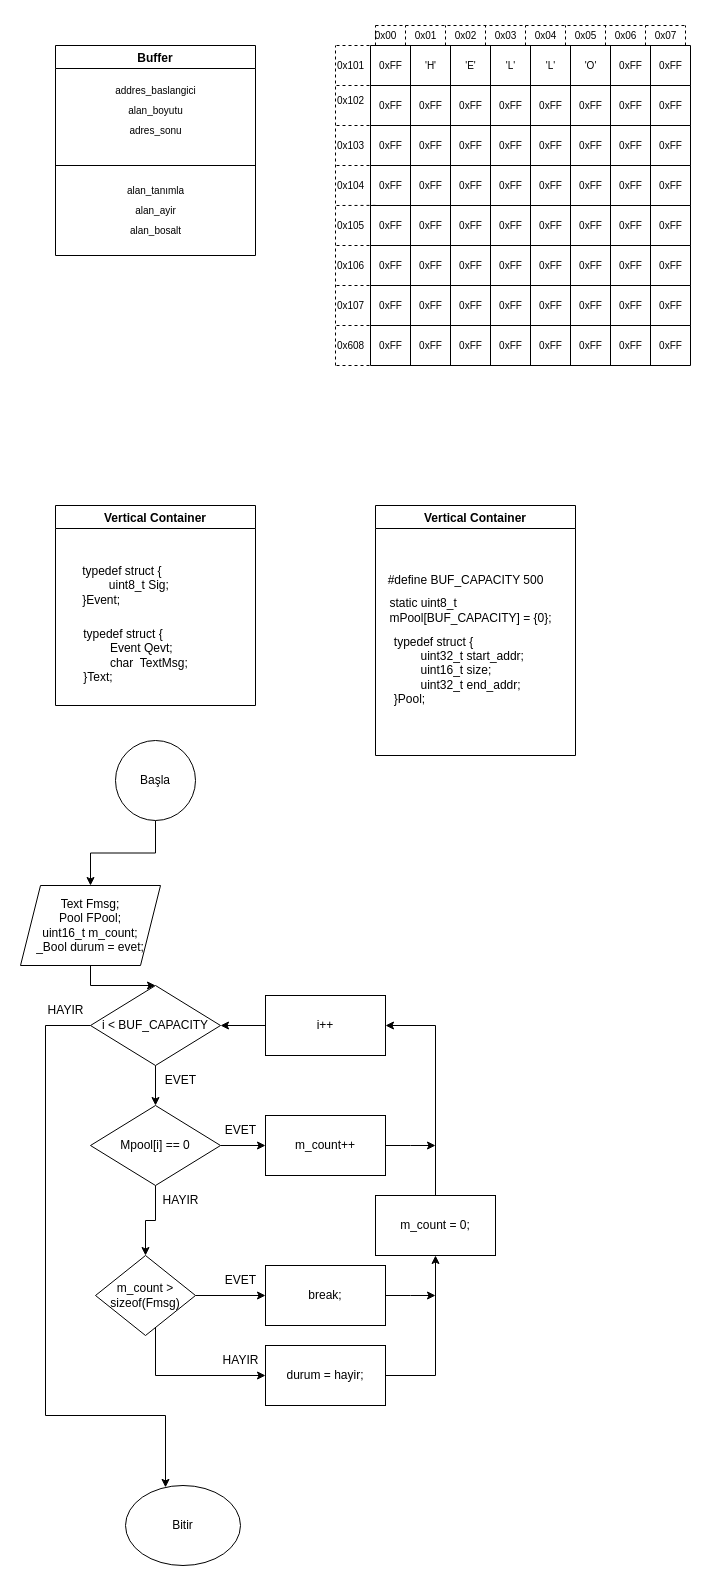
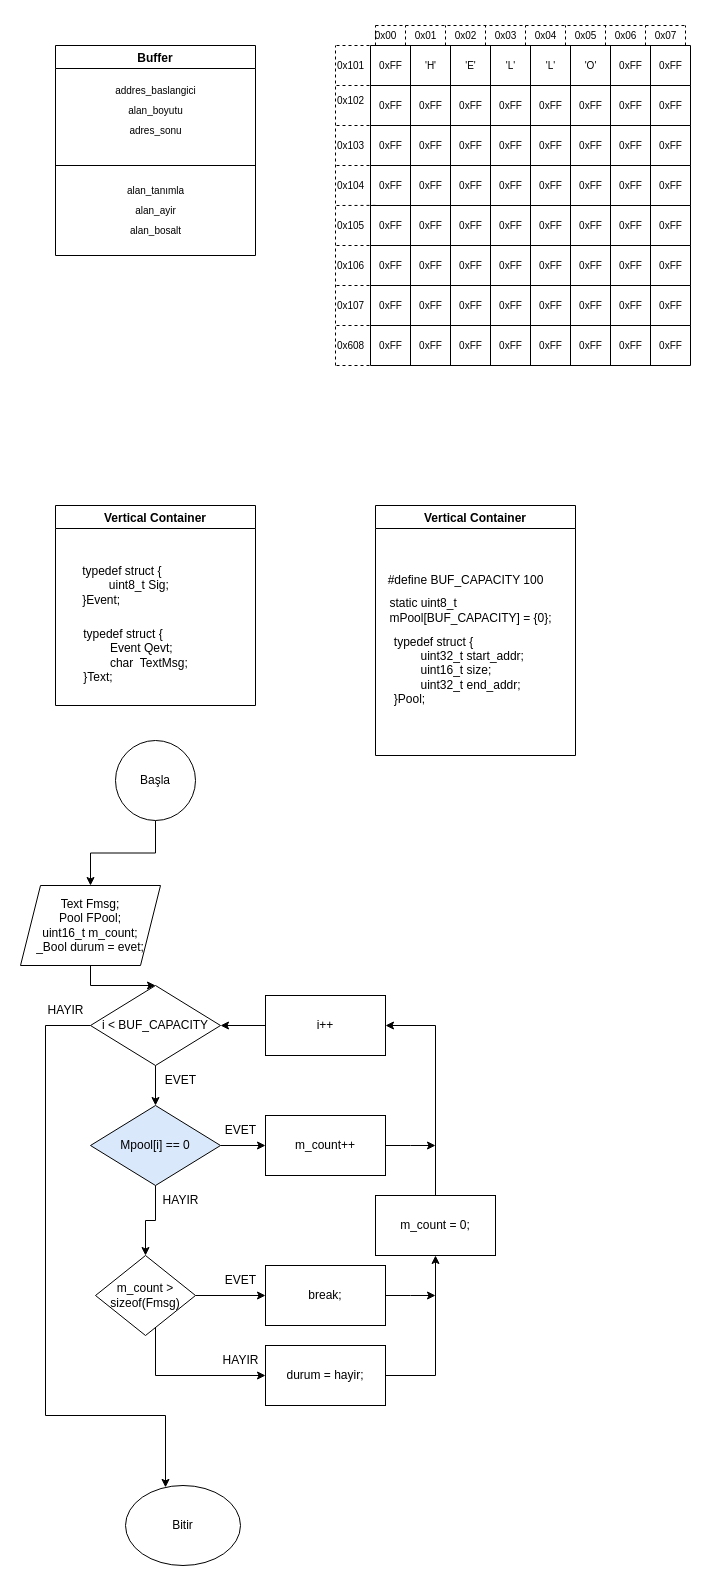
node "#define BUF_CAPACITY 500": label "#define BUF_CAPACITY 500" -> "#define BUF_CAPACITY 100"
node "Mpool[i] == 0": fillcolor #ffffff -> #dae8fc
